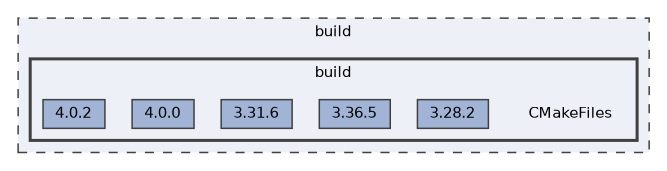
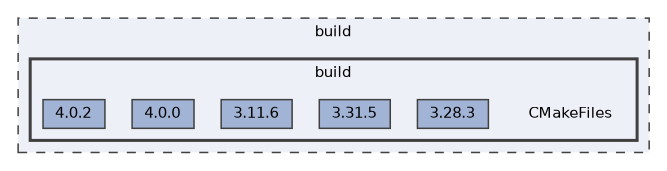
node "3.31.6": label "3.31.6" -> "3.11.6"
node "3.36.5": label "3.36.5" -> "3.31.5"
node "3.28.2": label "3.28.2" -> "3.28.3"
